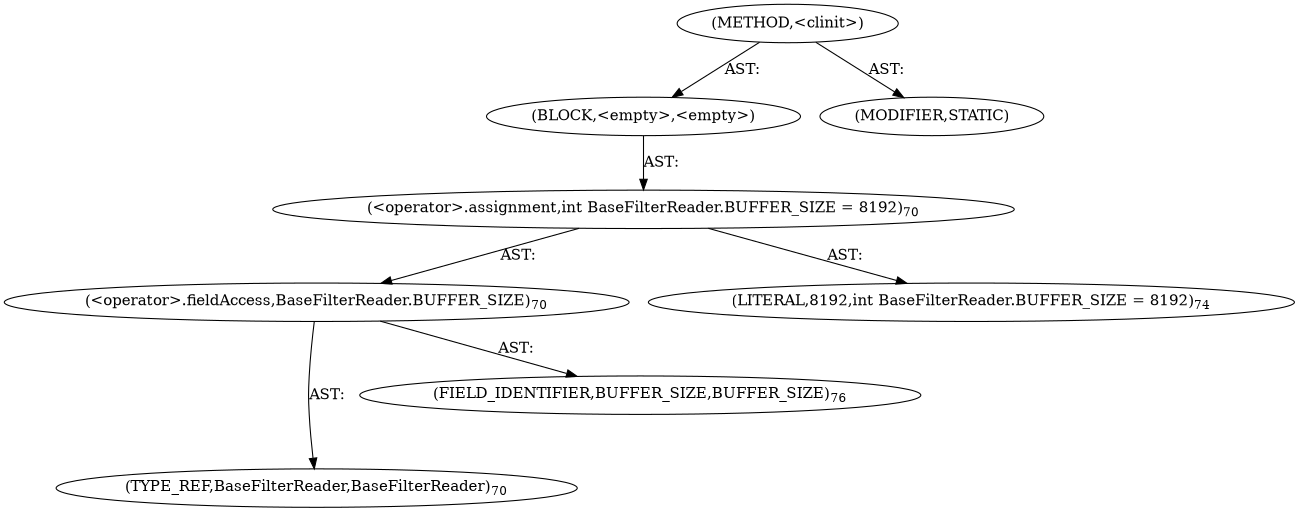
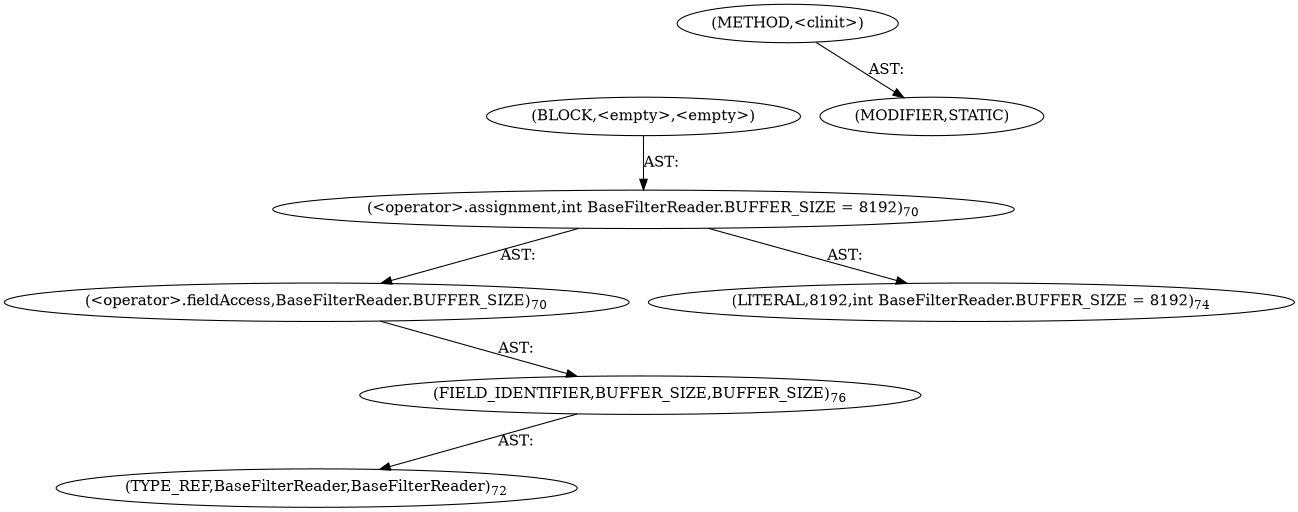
edge "(METHOD,<clinit>)" -> "(BLOCK,<empty>,<empty>)": removed, label "AST:"
edge "(<operator>.fieldAccess,BaseFilterReader.BUFFER_SIZE)" -> "(TYPE_REF,BaseFilterReader,BaseFilterReader)": now "(FIELD_IDENTIFIER,BUFFER_SIZE,BUFFER_SIZE)" -> "(TYPE_REF,BaseFilterReader,BaseFilterReader)"
node "(TYPE_REF,BaseFilterReader,BaseFilterReader)": text "70" -> "72"
